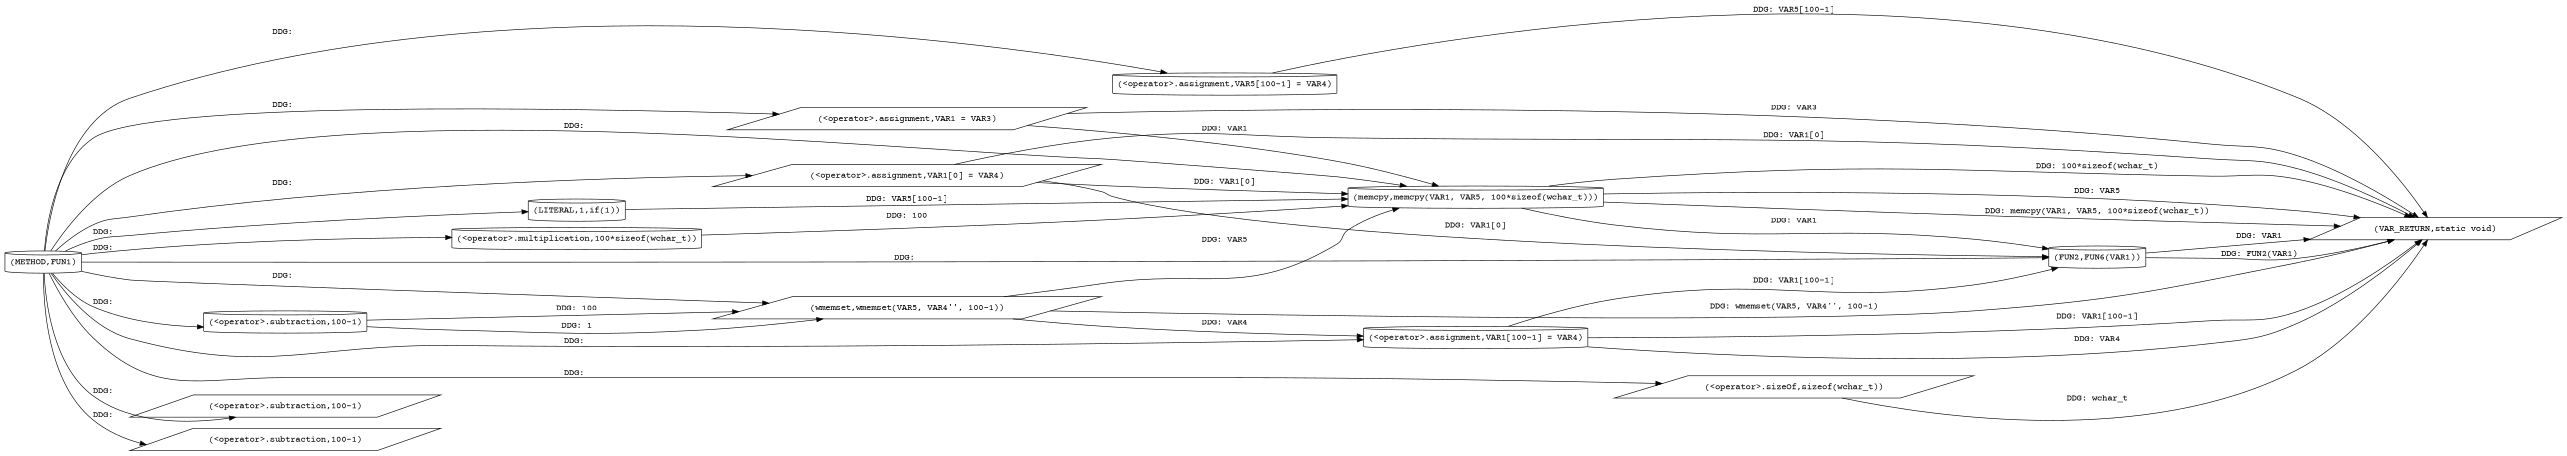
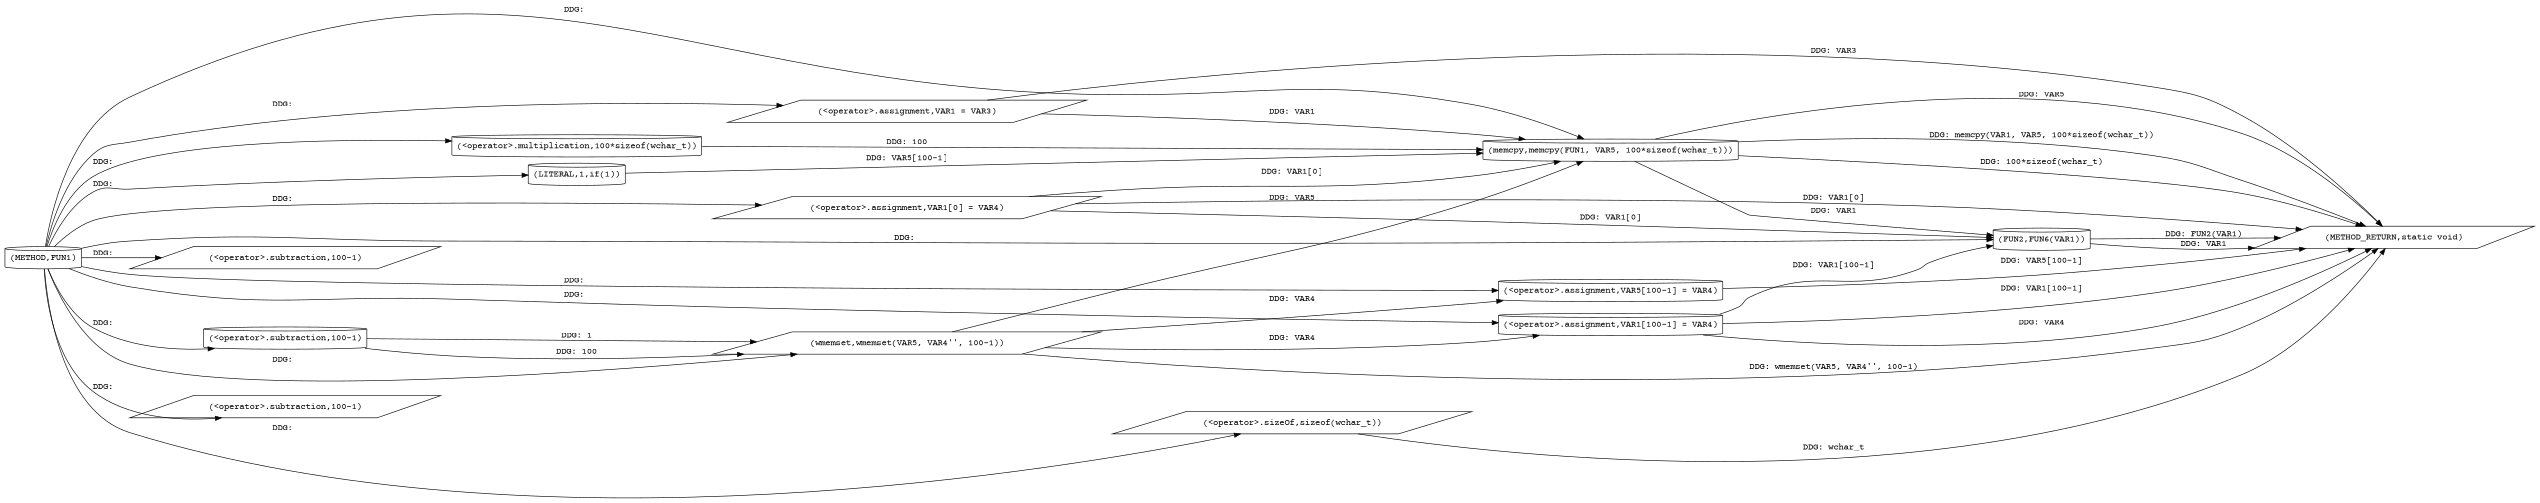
node "(memcpy,memcpy(VAR1, VAR5, 100*sizeof(wchar_t)))": label "(memcpy,memcpy(VAR1, VAR5, 100*sizeof(wchar_t)))" -> "(memcpy,memcpy(FUN1, VAR5, 100*sizeof(wchar_t)))"
node "(VAR_RETURN,static void)": label "(VAR_RETURN,static void)" -> "(METHOD_RETURN,static void)"
edge "(wmemset,wmemset(VAR5, VAR4'', 100-1))" -> "(<operator>.assignment,VAR5[100-1] = VAR4)": added, label "DDG: VAR4"
